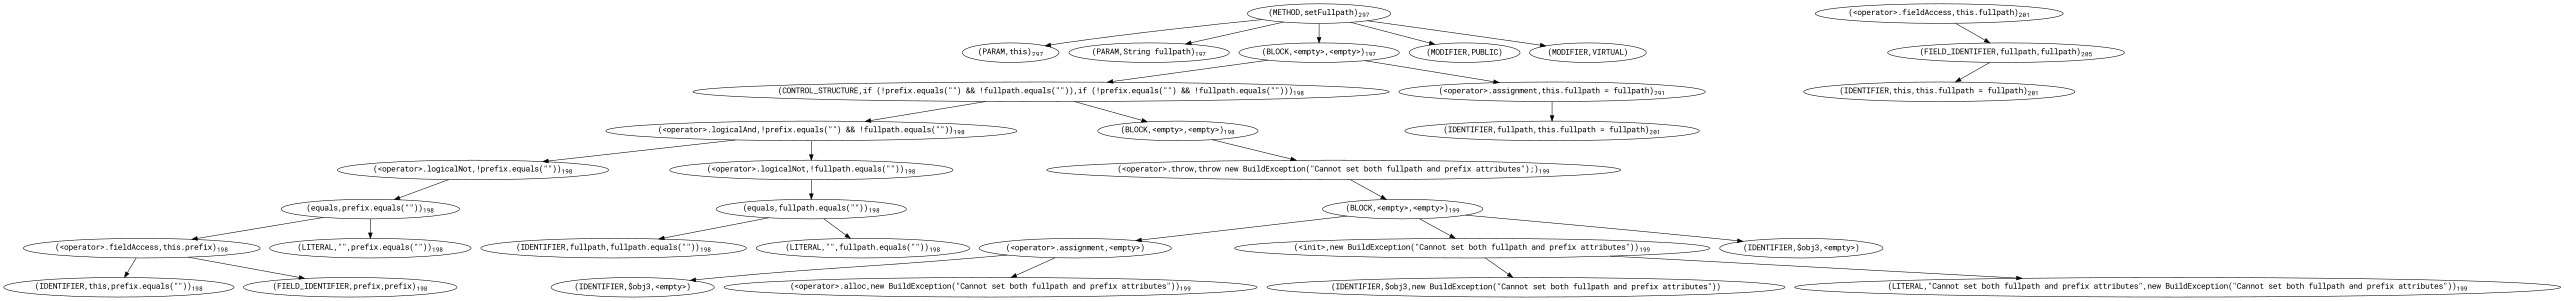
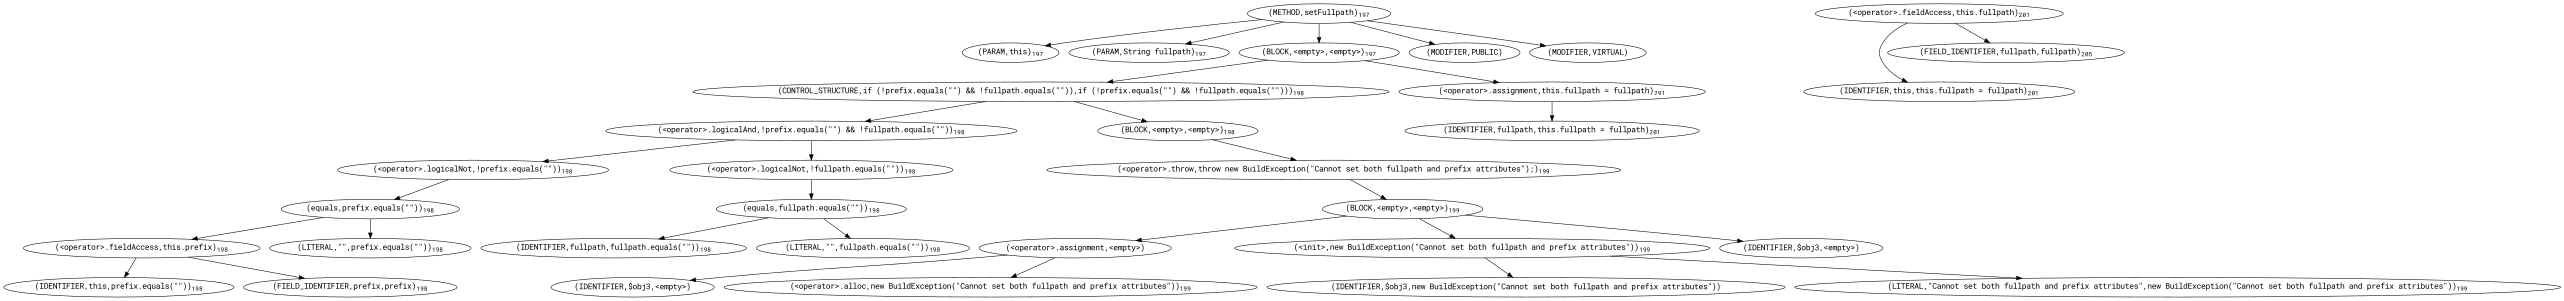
node "(METHOD,setFullpath)": text "297" -> "197"
node "(PARAM,this)": text "297" -> "197"
edge "(FIELD_IDENTIFIER,fullpath,fullpath)" -> "(IDENTIFIER,this,this.fullpath = fullpath)": now "(<operator>.fieldAccess,this.fullpath)" -> "(IDENTIFIER,this,this.fullpath = fullpath)"
